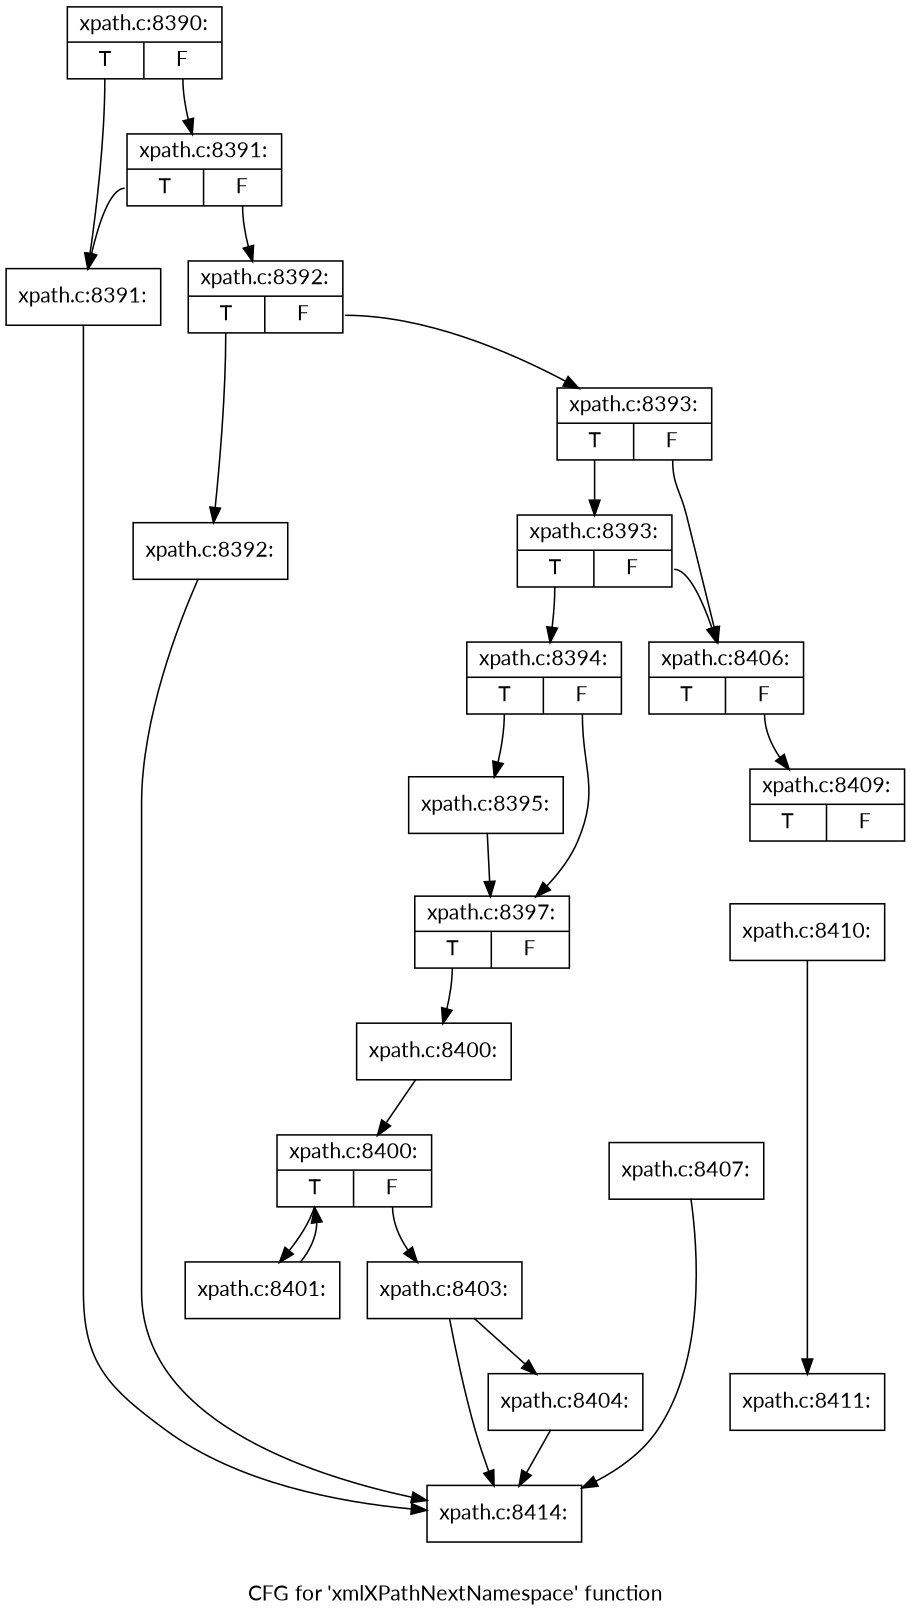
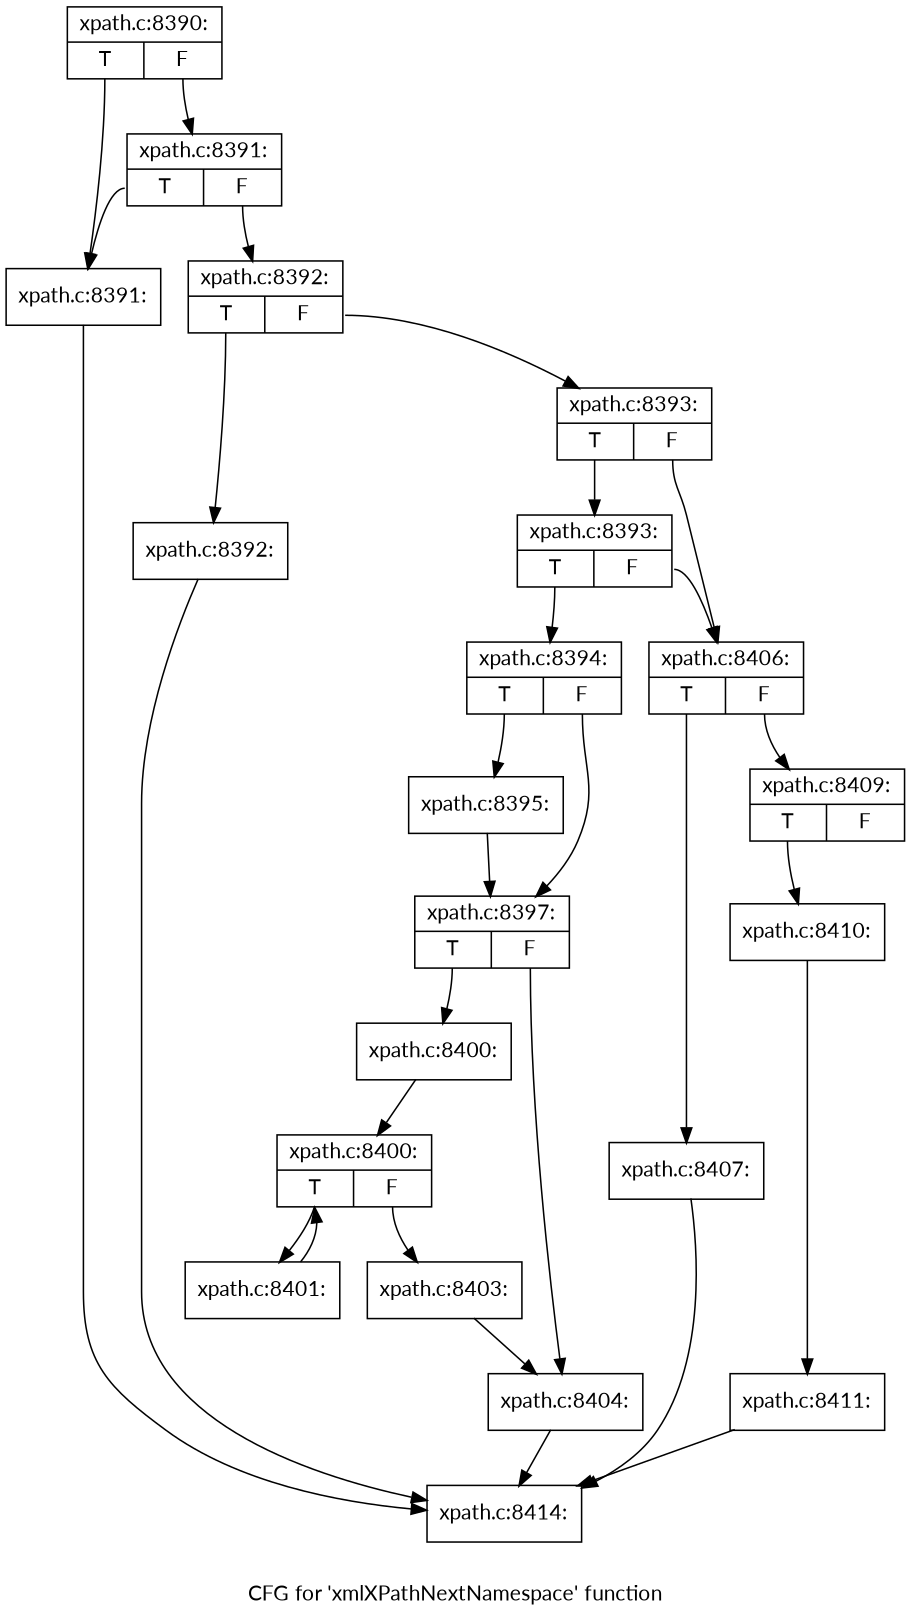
edge "xpath.c:8409:" -> "xpath.c:8410:": added
edge "xpath.c:8406:" -> "xpath.c:8407:": added
edge "xpath.c:8397:" -> "xpath.c:8404:": added
edge "xpath.c:8403:" -> "xpath.c:8414:": now "xpath.c:8411:" -> "xpath.c:8414:"
